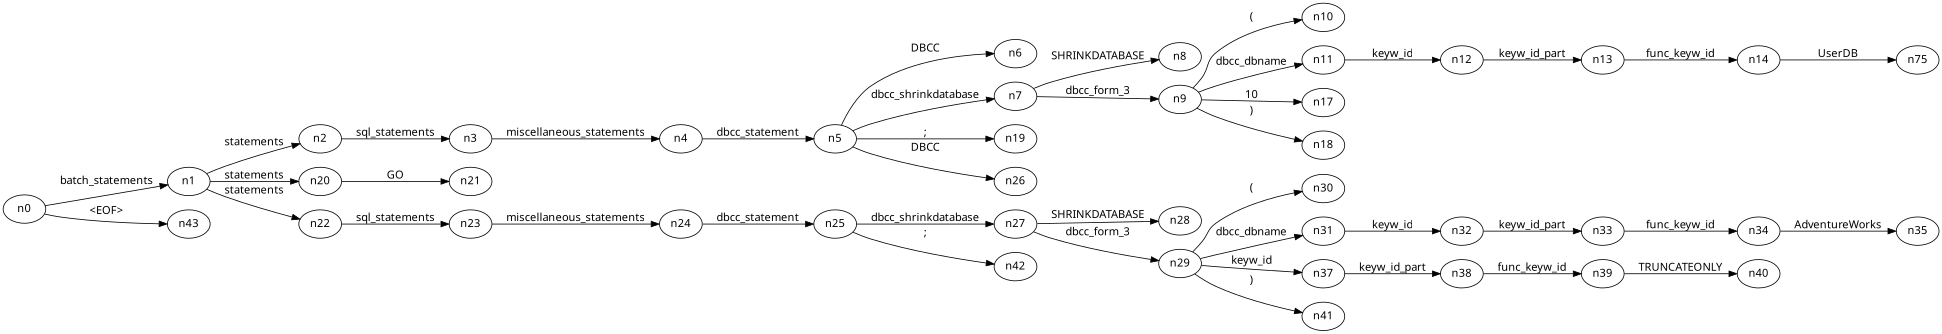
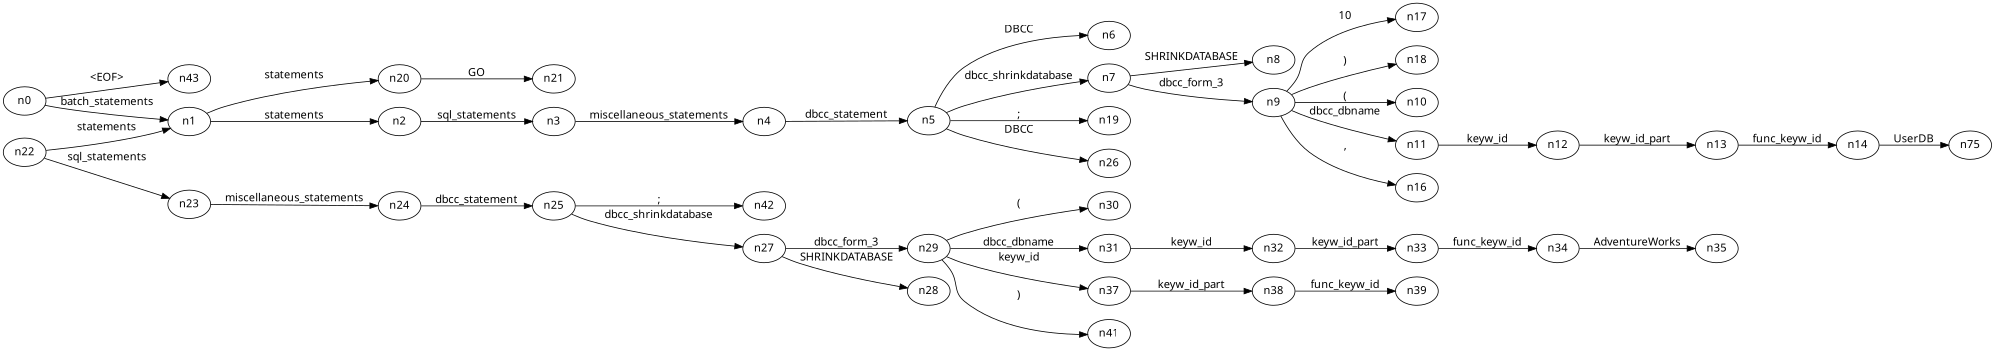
node "n16": added
edge "n1" -> "n22": reversed
node "n40": removed
